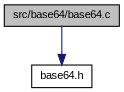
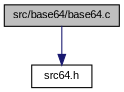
node "base64.h": label "base64.h" -> "src64.h"
